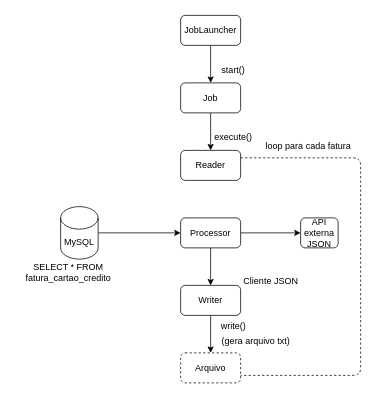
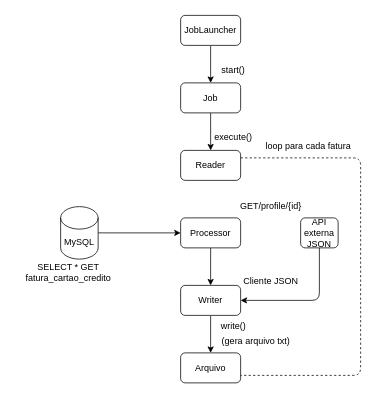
node "GET/profile/{id}": added
edge "Processor" -> "API externa JSON": removed
node "SELECT * FROM fatura_cartao_credito": label "SELECT * FROM fatura_cartao_credito" -> "SELECT * GET fatura_cartao_credito"
edge "API externa JSON" -> "Writer": added
node "Arquivo": style dashed -> solid
